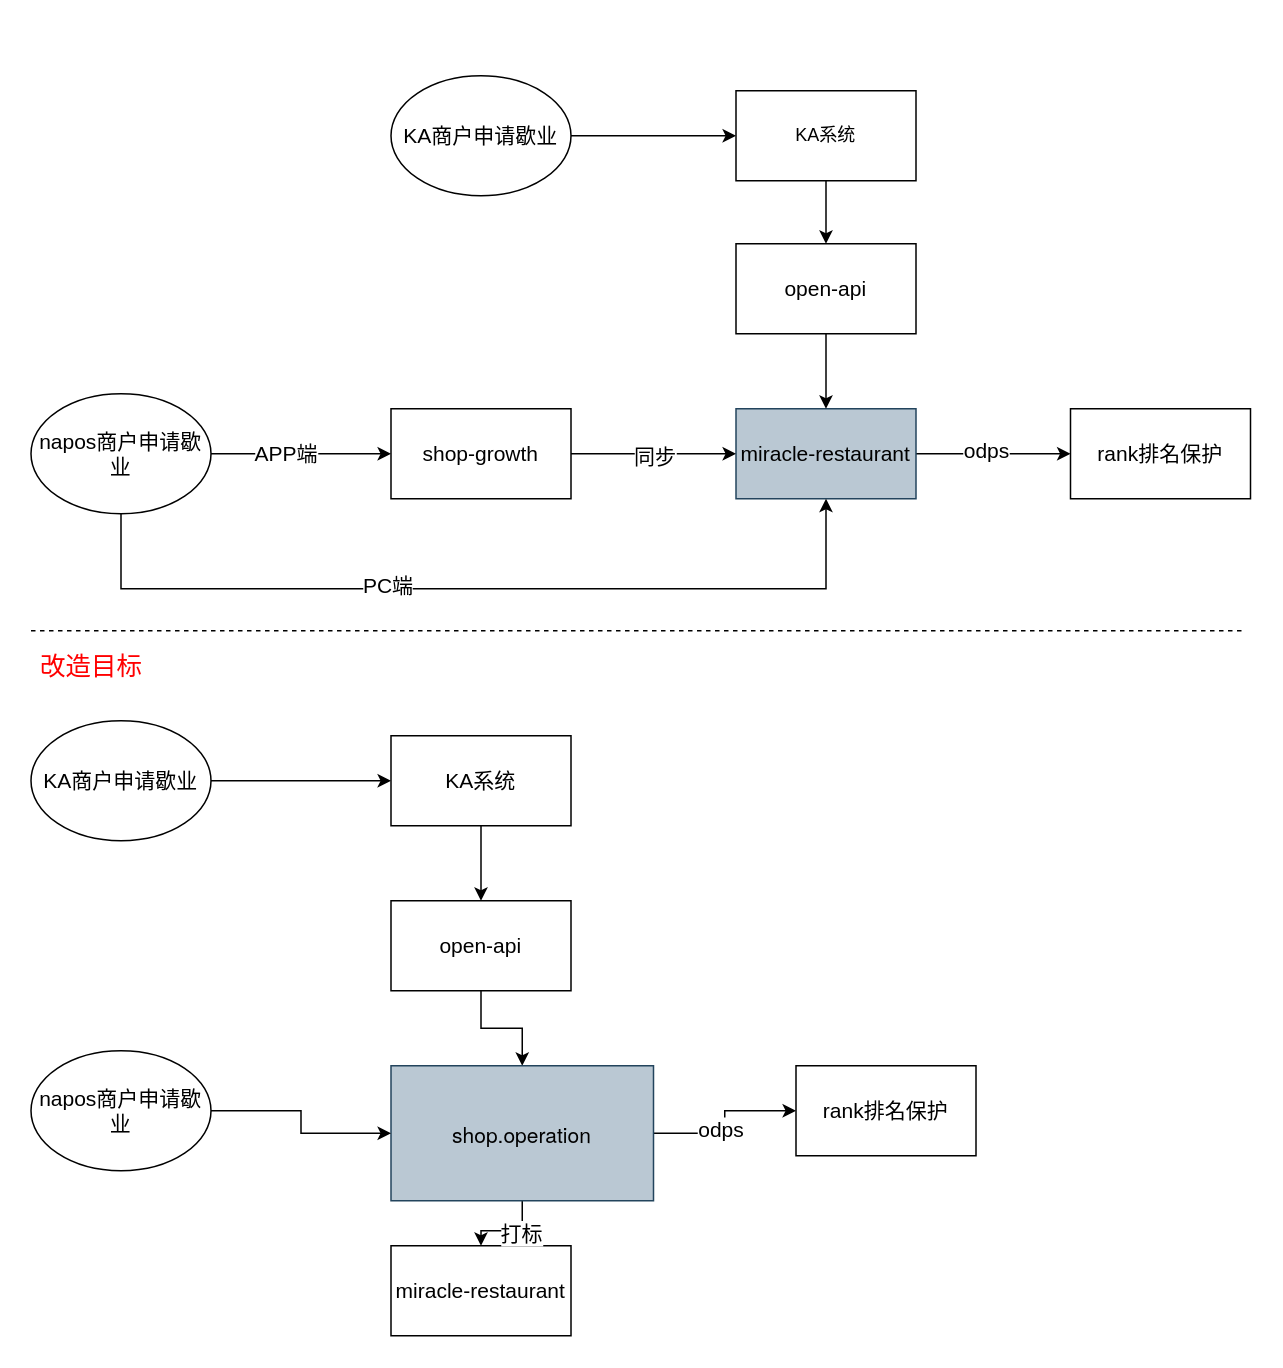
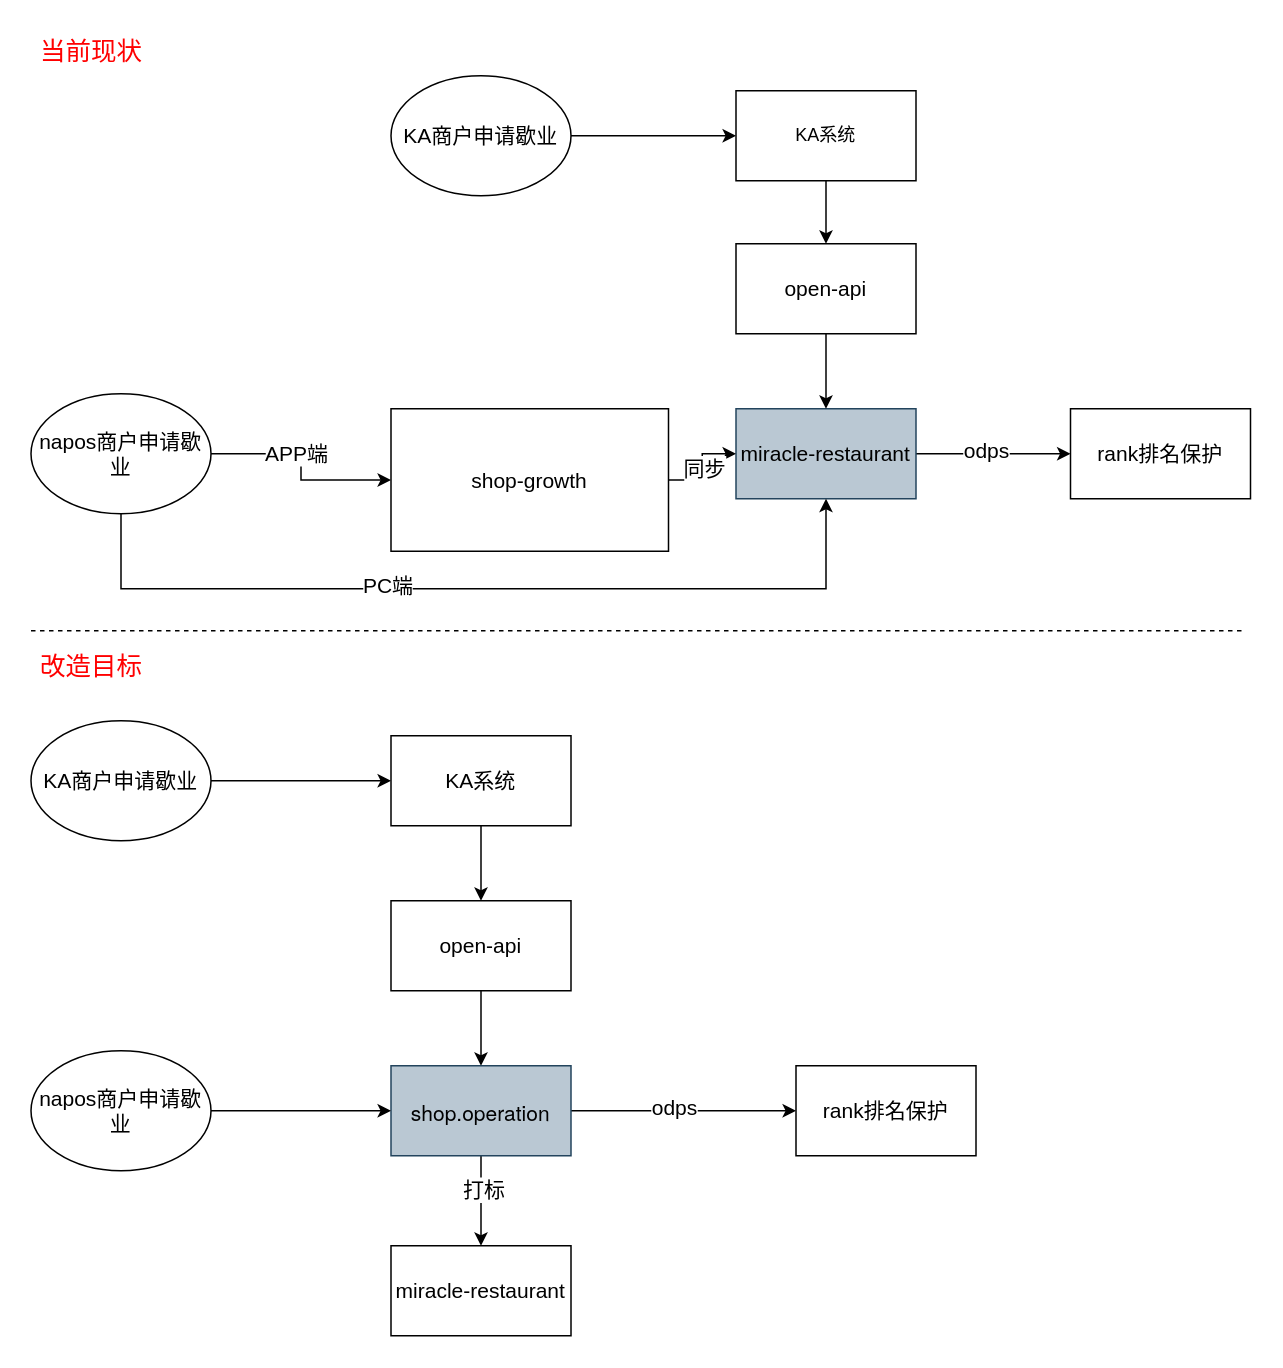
node "当前现状": added
node "shop-growth": size 180x90 -> 278x143
node "shop.operation": size 263x135 -> 180x90
